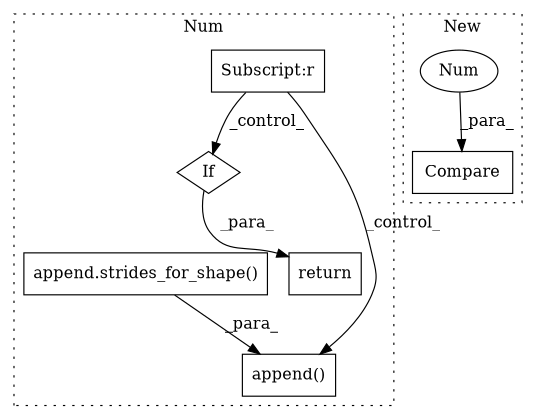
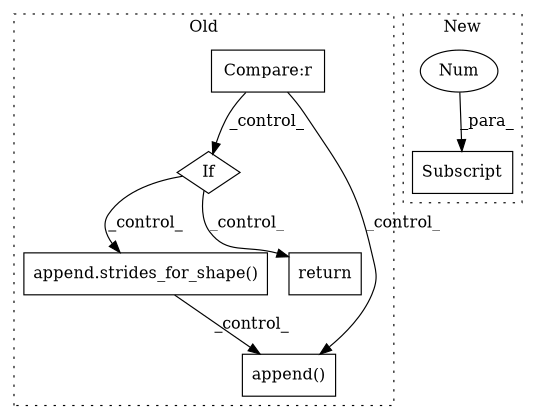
cluster "Num": label "Num" -> "Old"
node "Subscript:r": label "Subscript:r" -> "Compare:r"
node "Compare": label "Compare" -> "Subscript"
edge "If" -> "append.strides_for_shape()": added, label "_control_"
edge "If" -> "return": label "_para_" -> "_control_"
edge "append.strides_for_shape()" -> "append()": label "_para_" -> "_control_"
